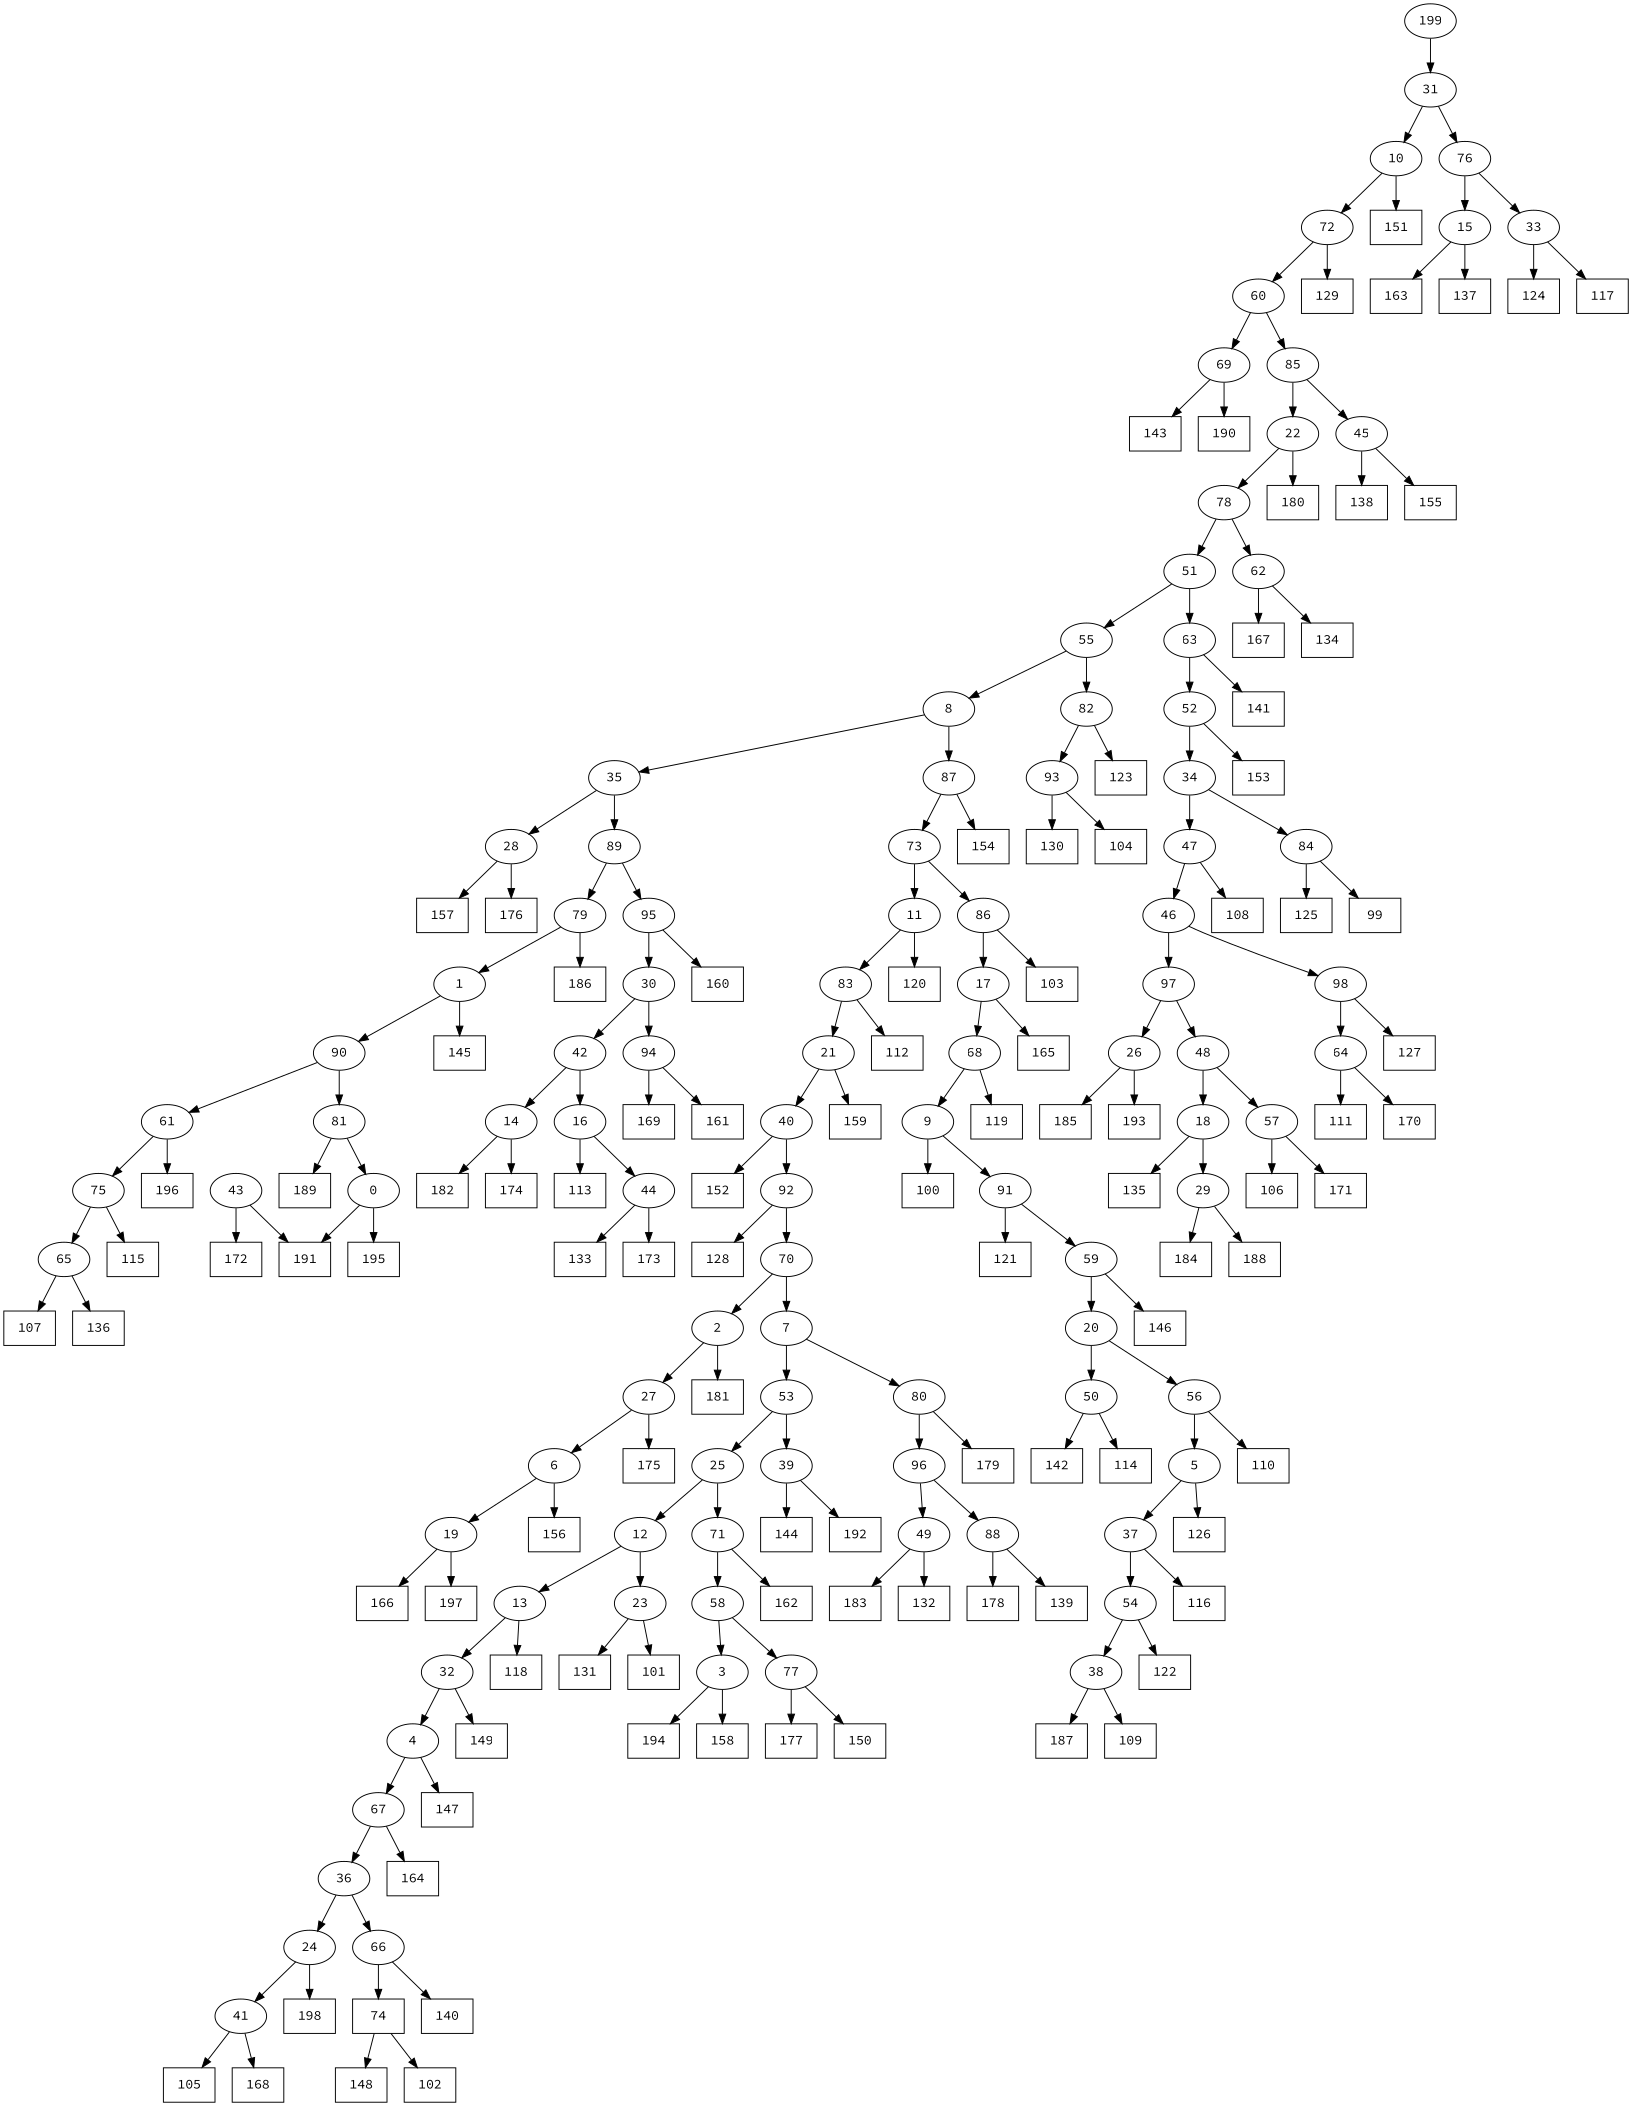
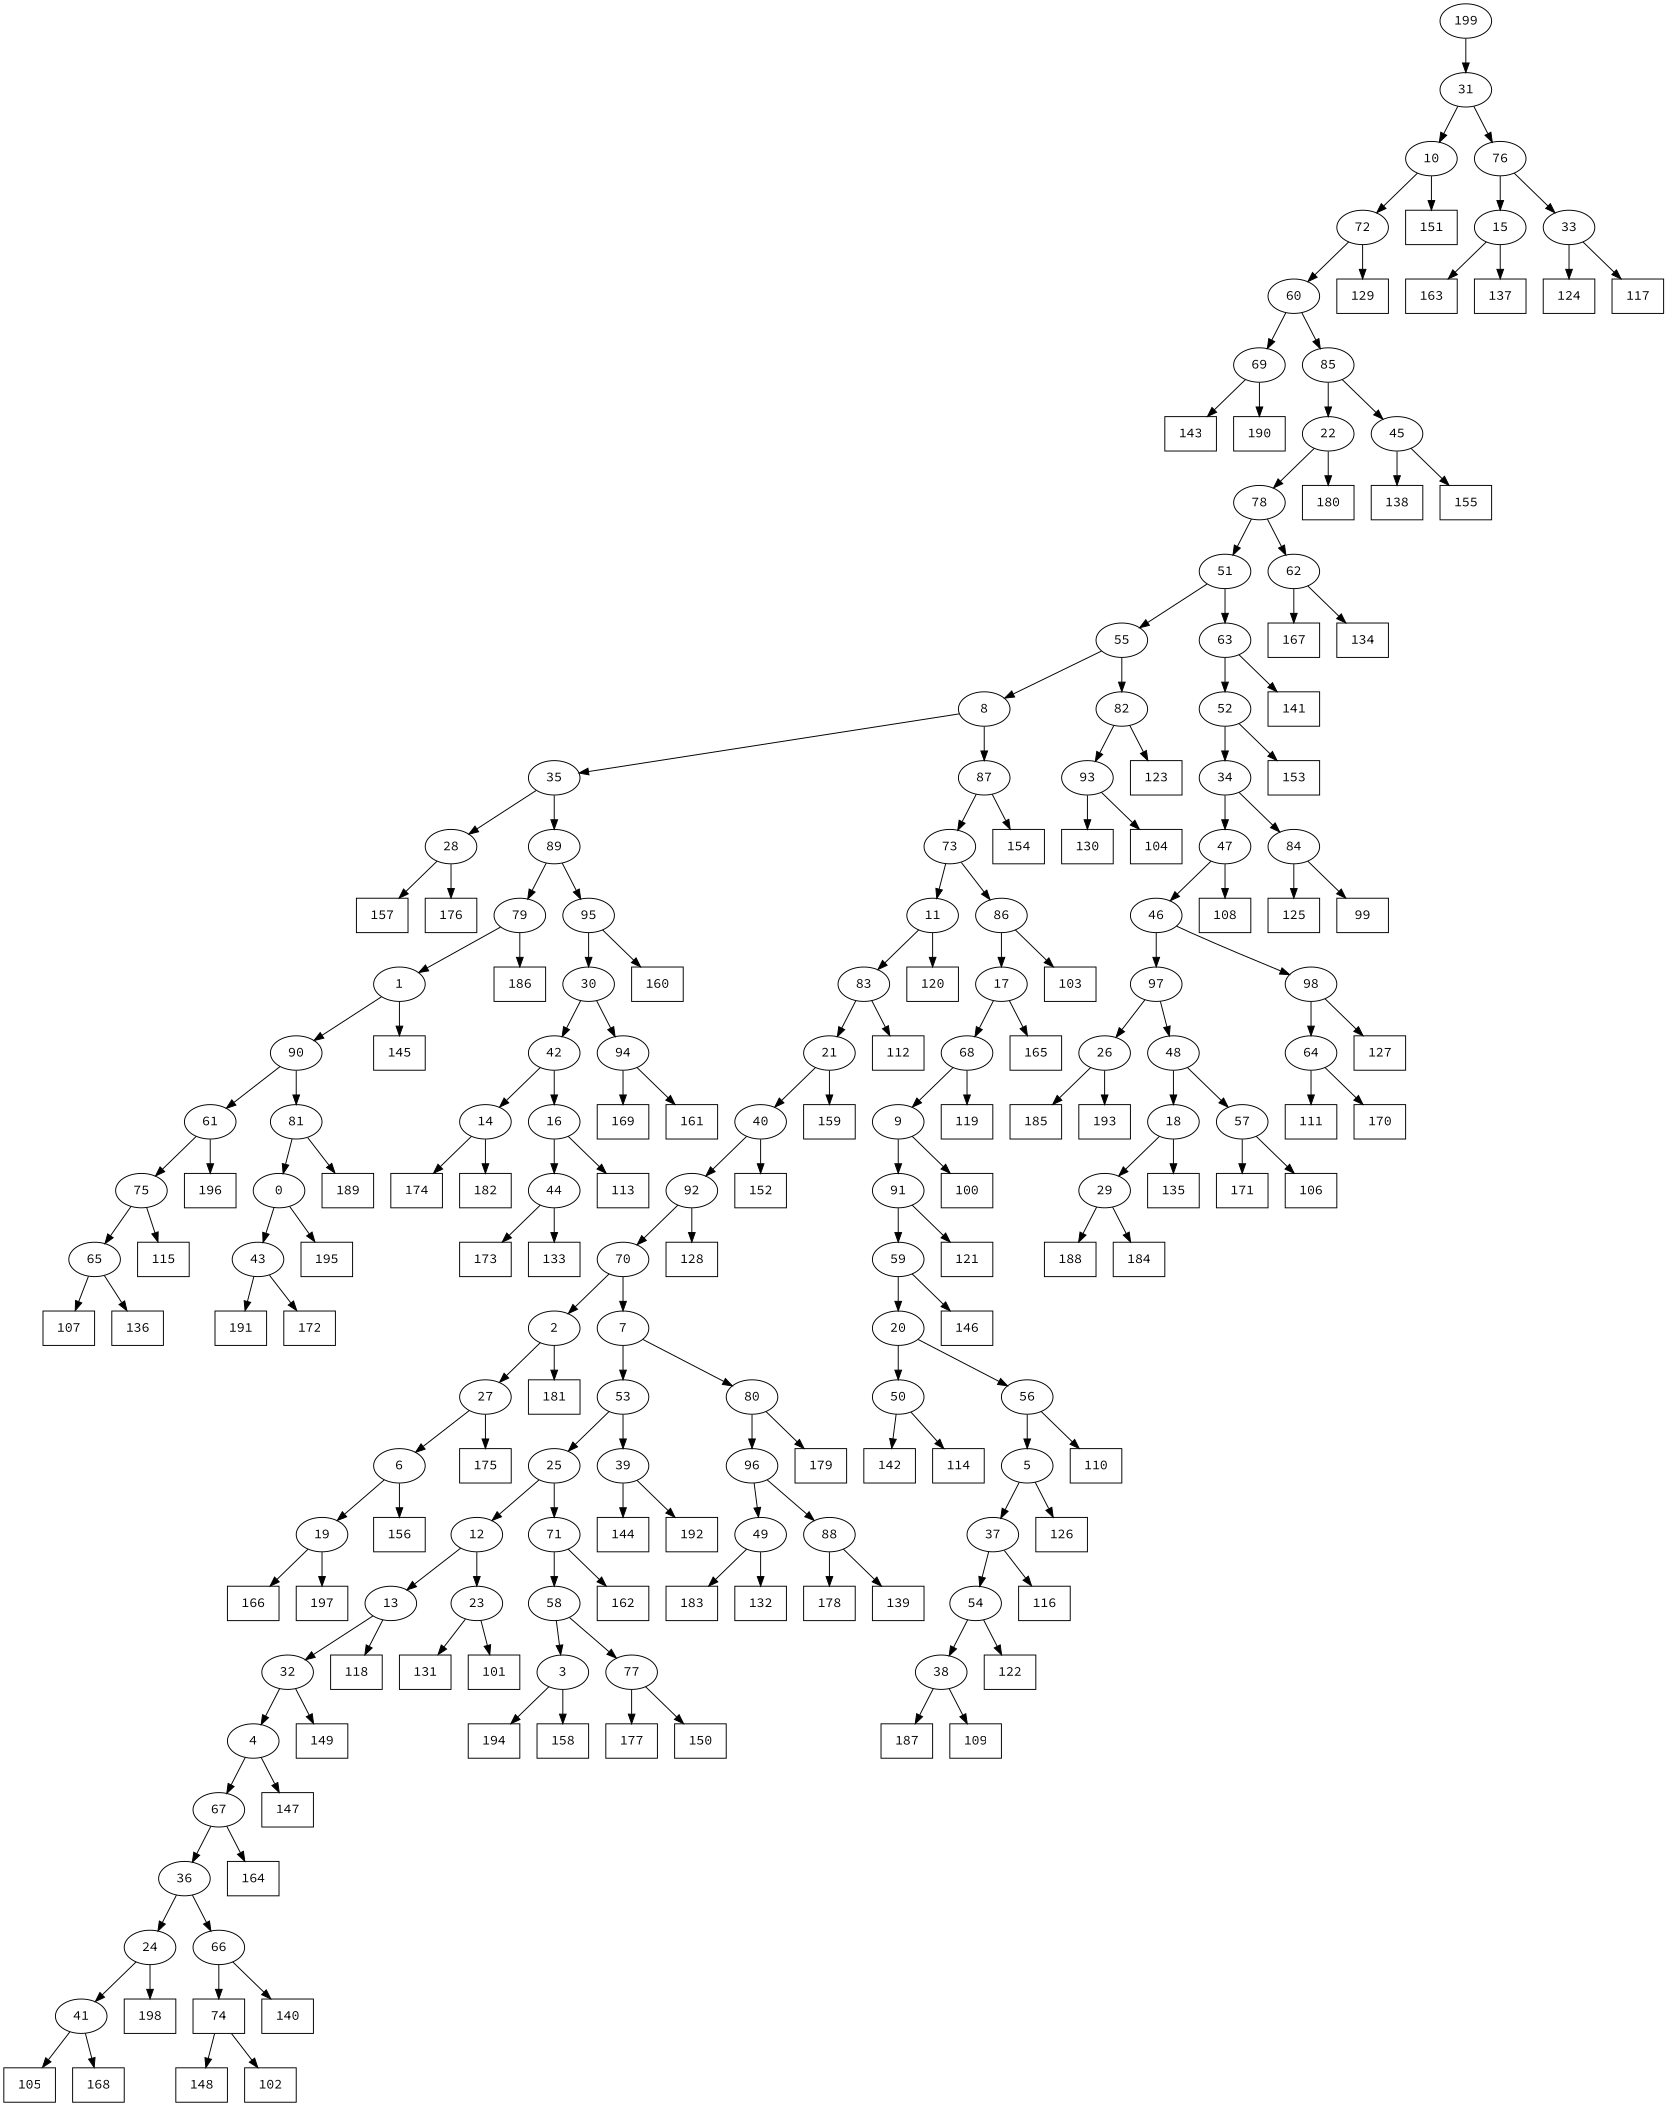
edge "0" -> "191": now "0" -> "43"
